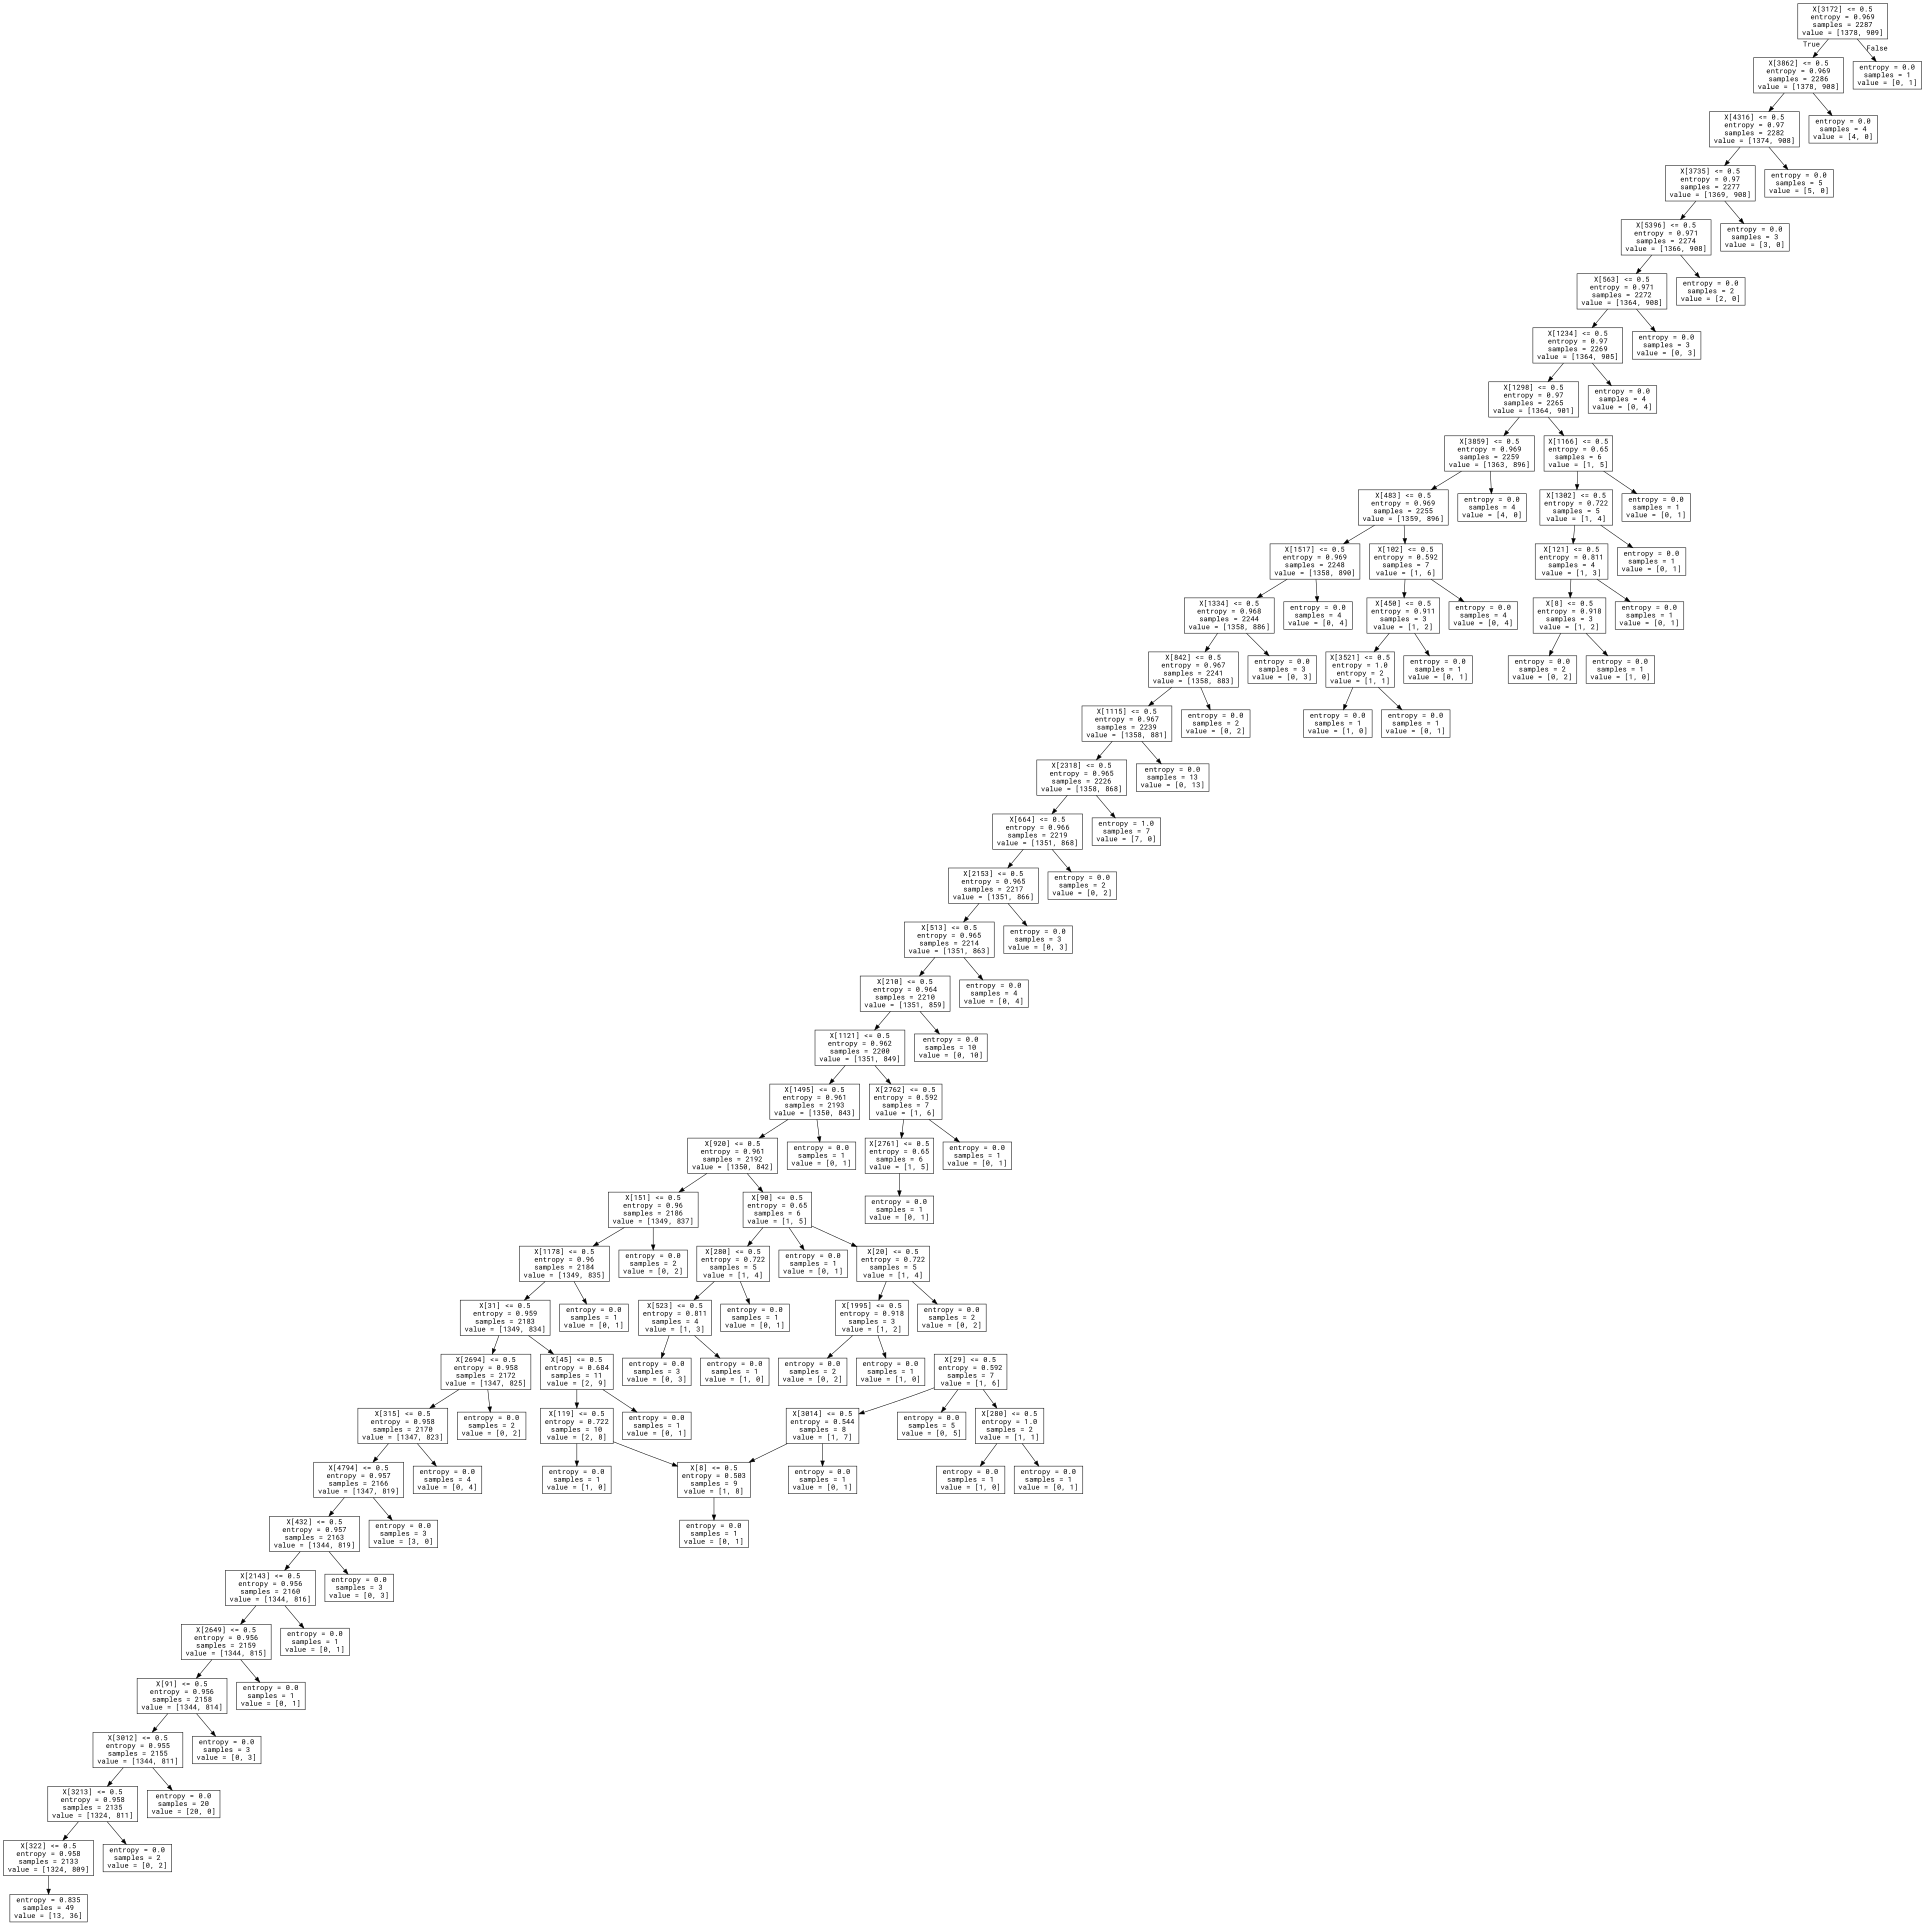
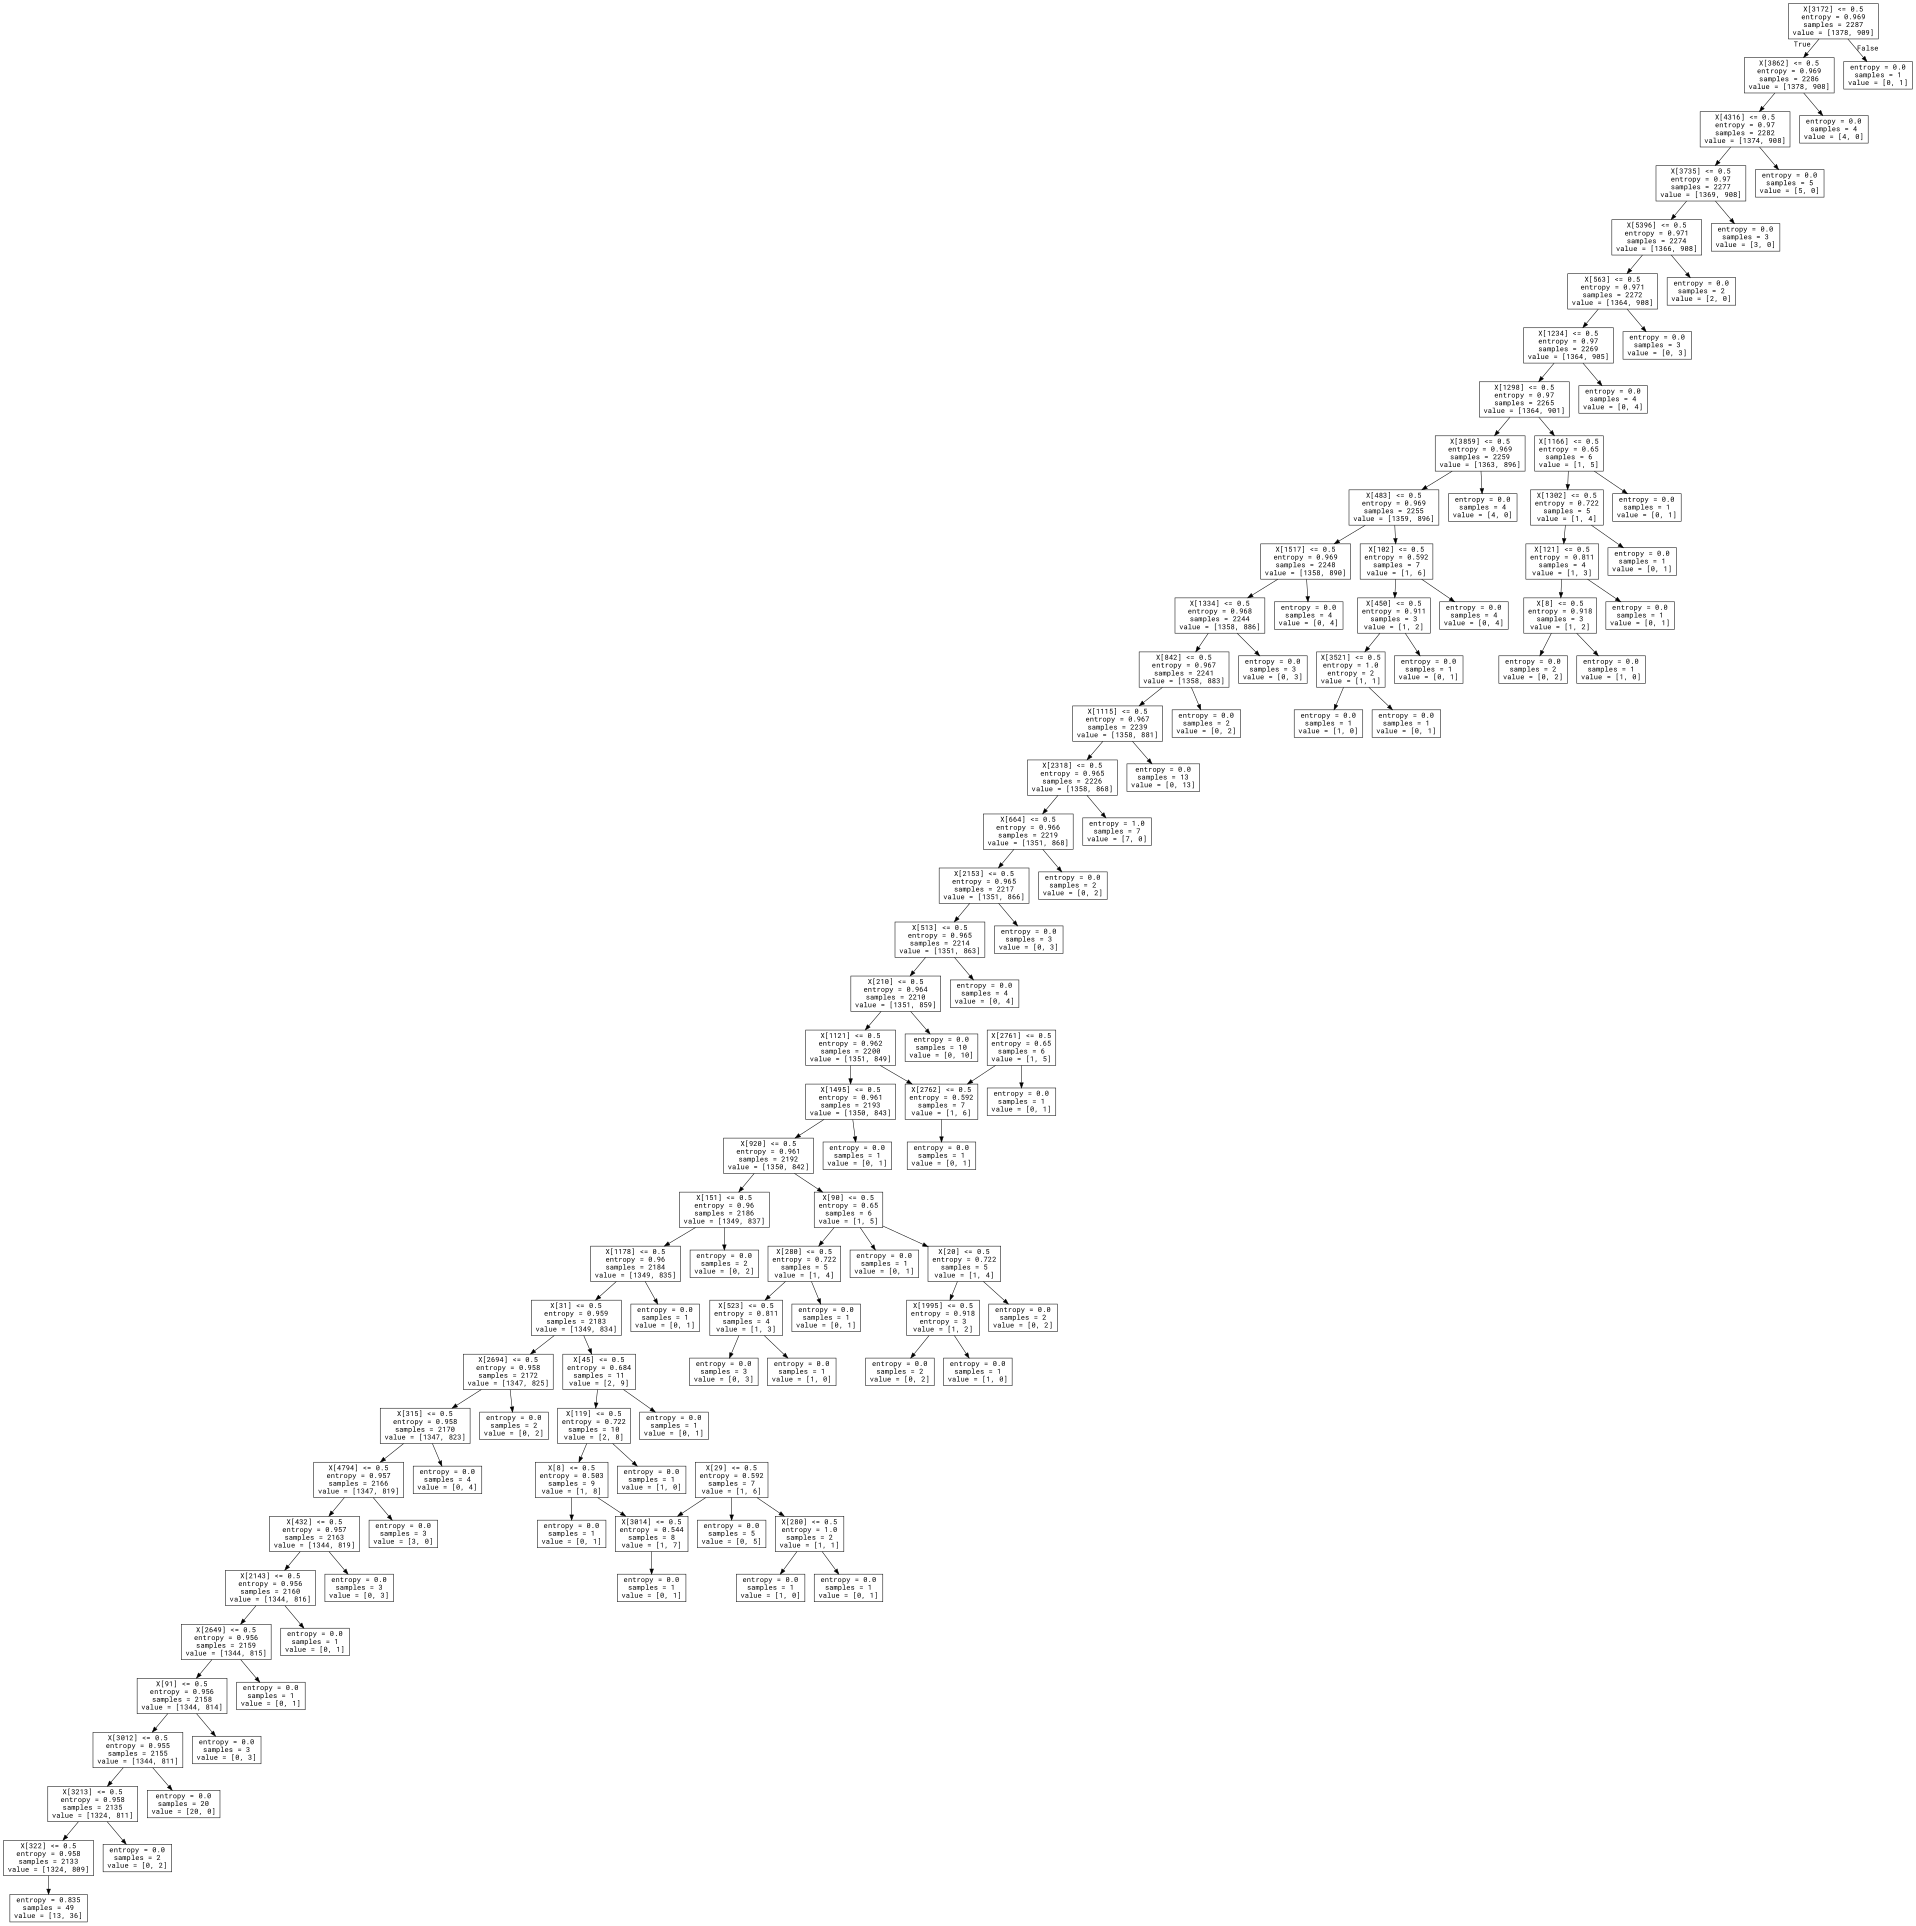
edge "X[2762] <= 0.5 entropy = 0.592 samples = 7 value = [1, 6]" -> "X[2761] <= 0.5 entropy = 0.65 samples = 6 value = [1, 5]": reversed
node "X[1995] <= 0.5 entropy = 0.918 samples = 3 value = [1, 2]": label "X[1995] <= 0.5 entropy = 0.918 samples = 3 value = [1, 2]" -> "X[1995] <= 0.5 entropy = 0.918 entropy = 3 value = [1, 2]"
edge "X[3014] <= 0.5 entropy = 0.544 samples = 8 value = [1, 7]" -> "X[8] <= 0.5 entropy = 0.503 samples = 9 value = [1, 8]": reversed
